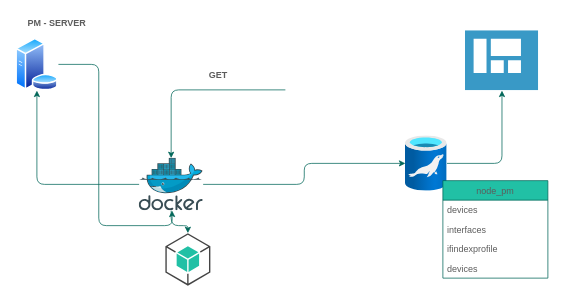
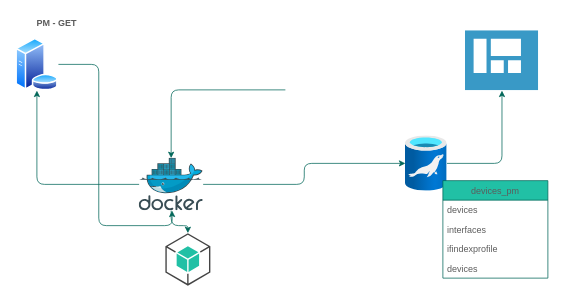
node "PM - SERVER": label "PM - SERVER" -> "PM - GET"
node "GET": removed
node "node_pm": label "node_pm" -> "devices_pm"
